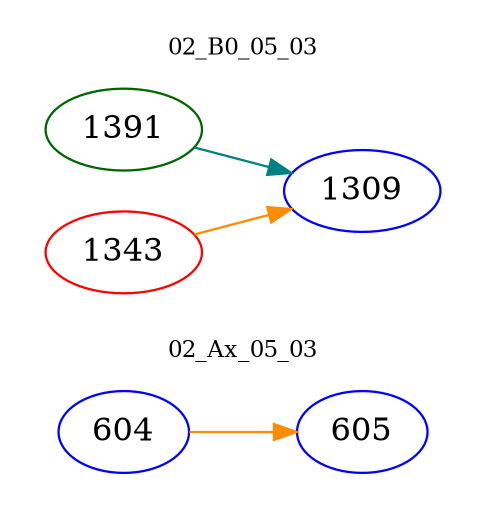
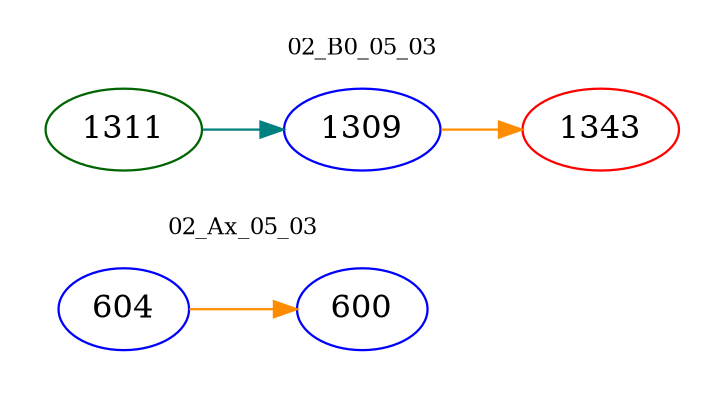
node "1391": label "1391" -> "1311"
edge "1343" -> "1309": reversed
node "605": label "605" -> "600"
